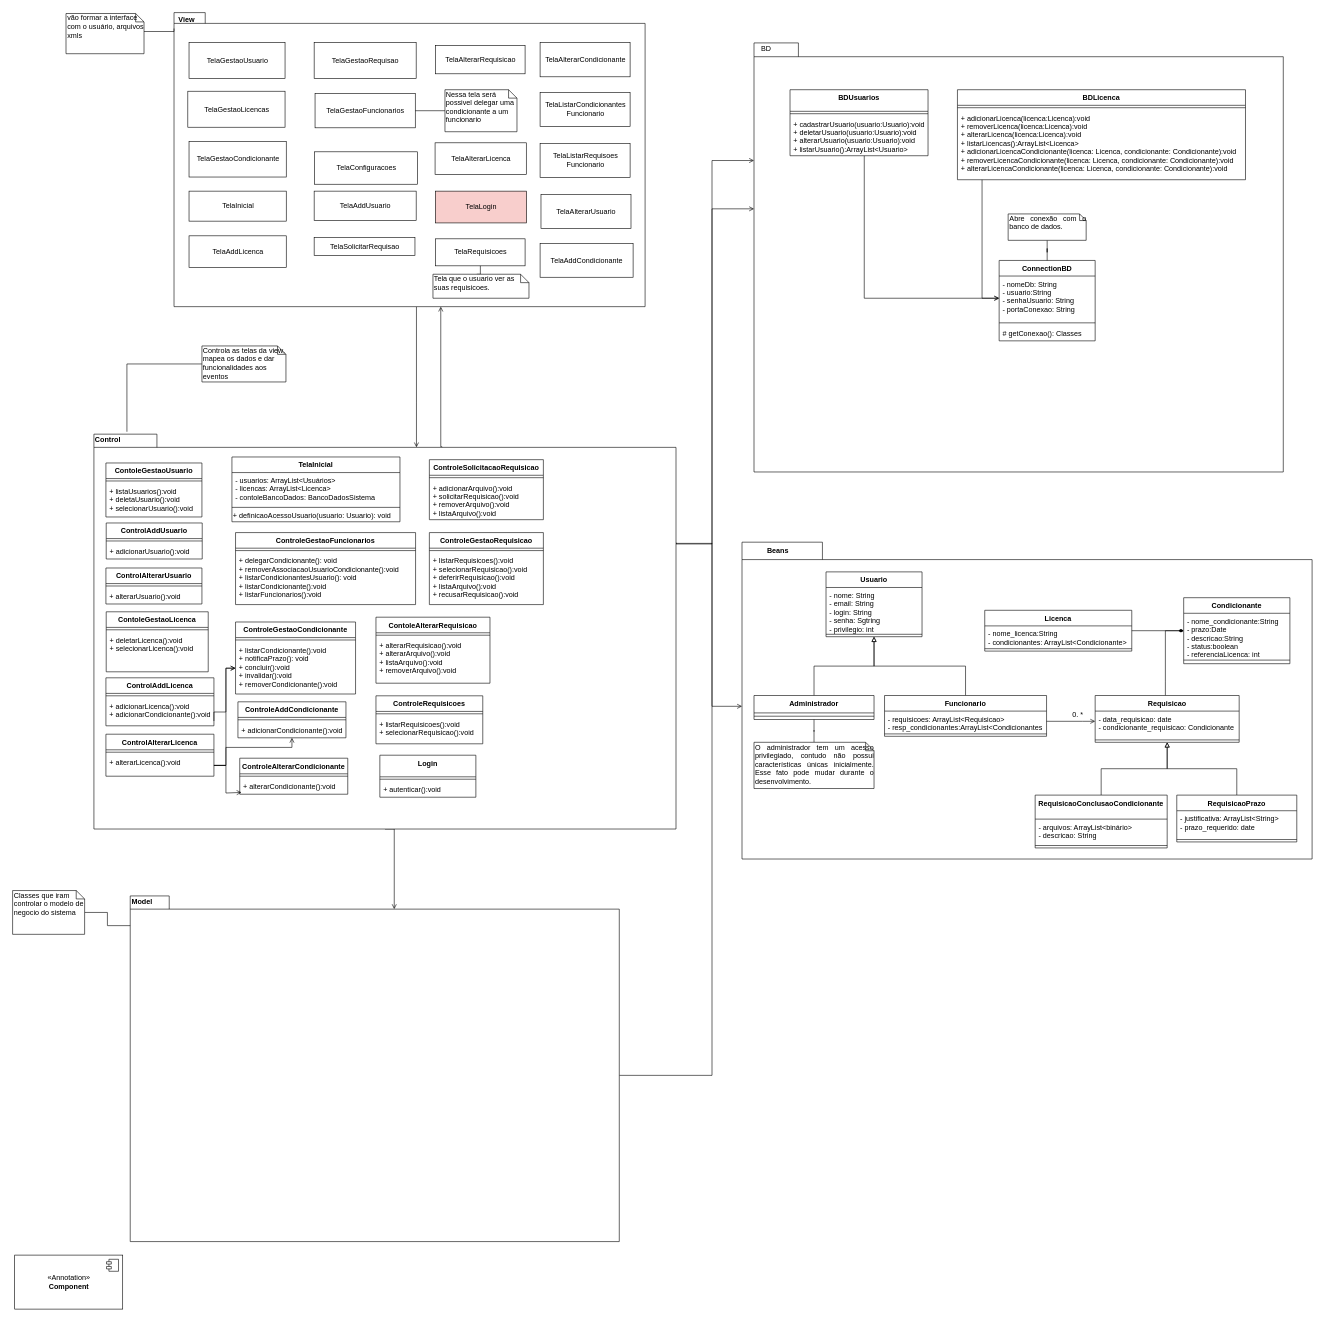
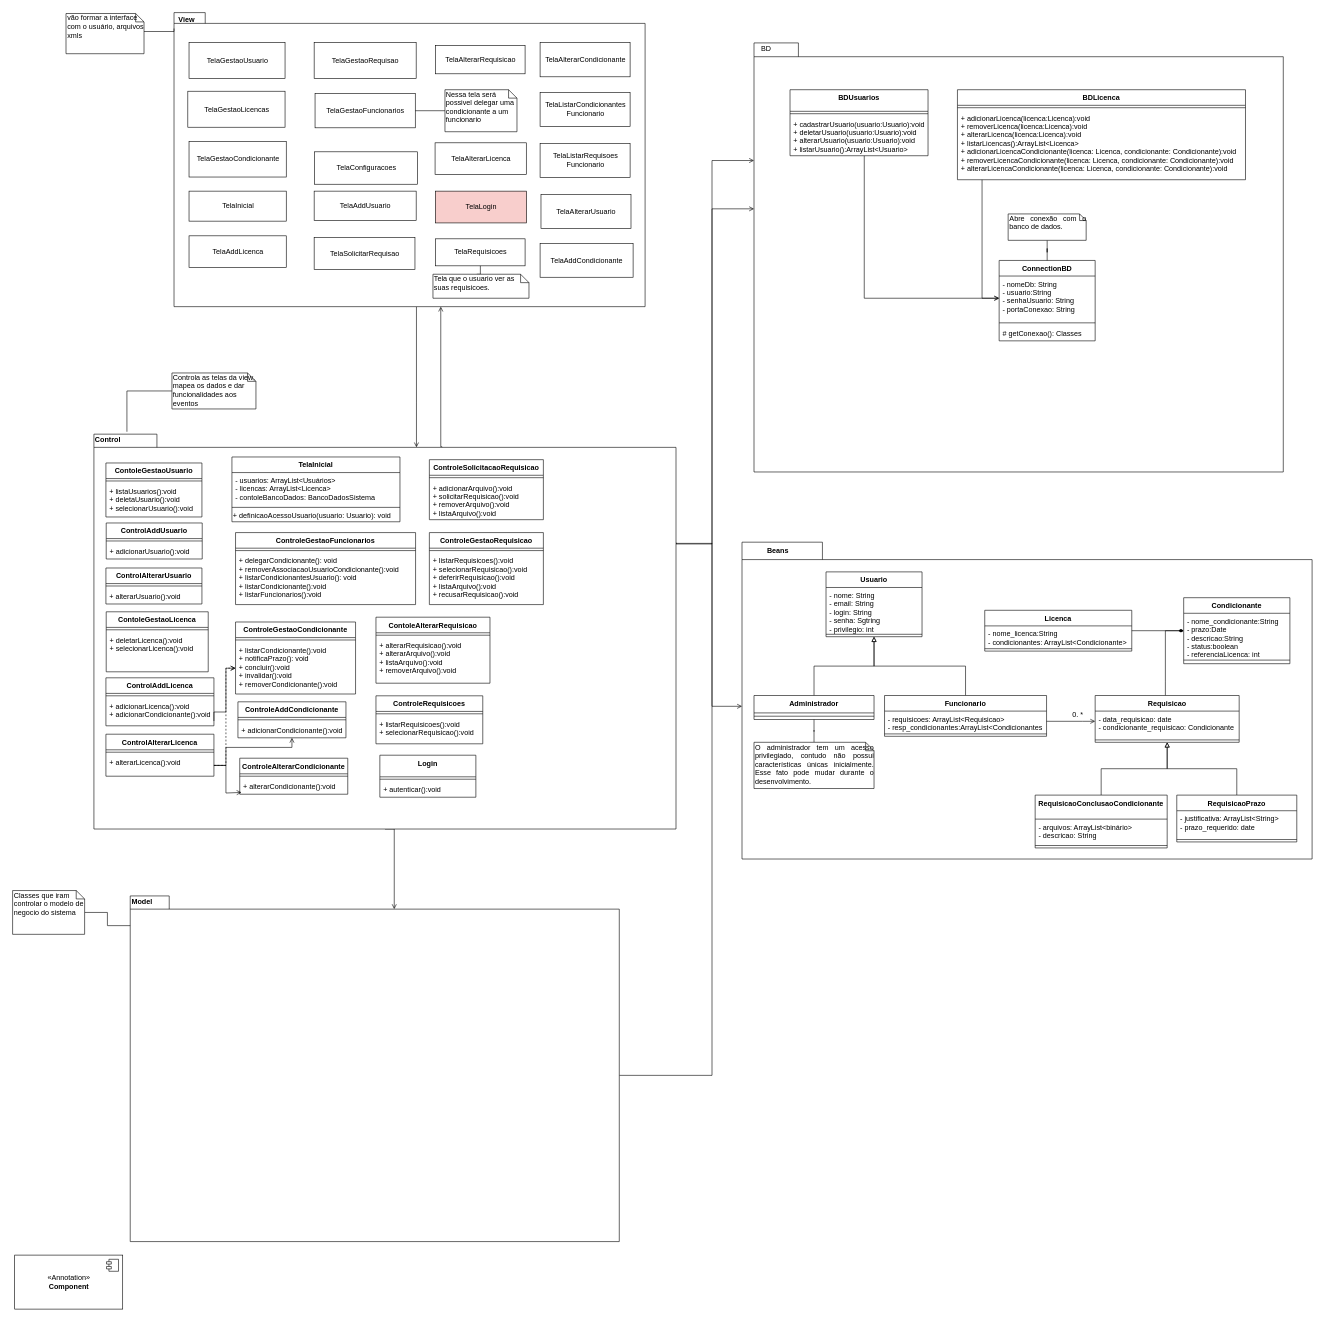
node "TelaSolicitarRequisao": size 101x18 -> 101x32
node "Controla as telas da view, mapea os dados e dar funcionalidades aos eventos": moved (244, 364) -> (214, 391)
edge "+ alterarLicenca():void" -> "+ listarCondicionante():void + notificaPrazo(): void + concluir():void + invalidar():void + removerCondicionante():void": style solid -> dashed
